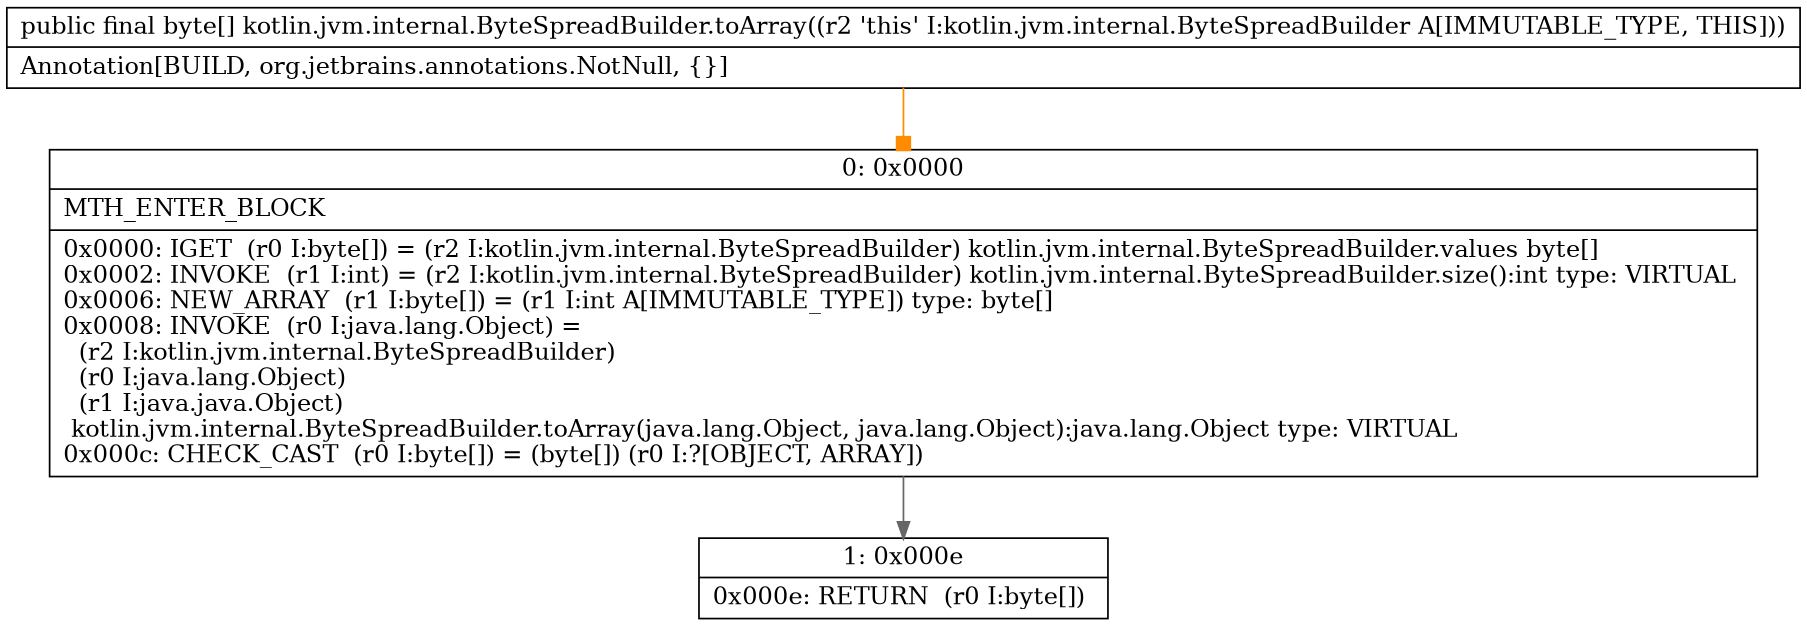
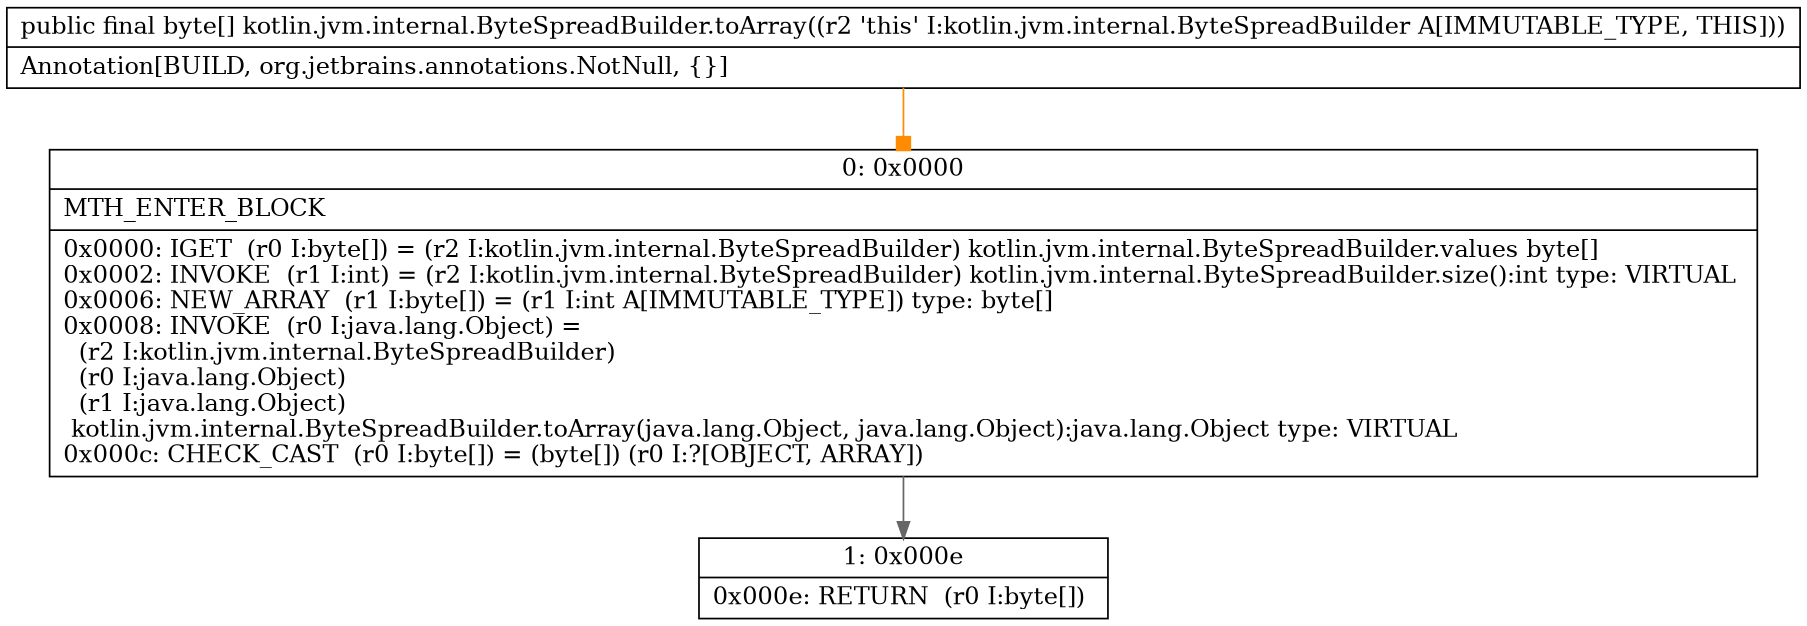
node "0: 0x0000": text "(r1 I:java.java.Object)" -> "(r1 I:java.lang.Object)"
